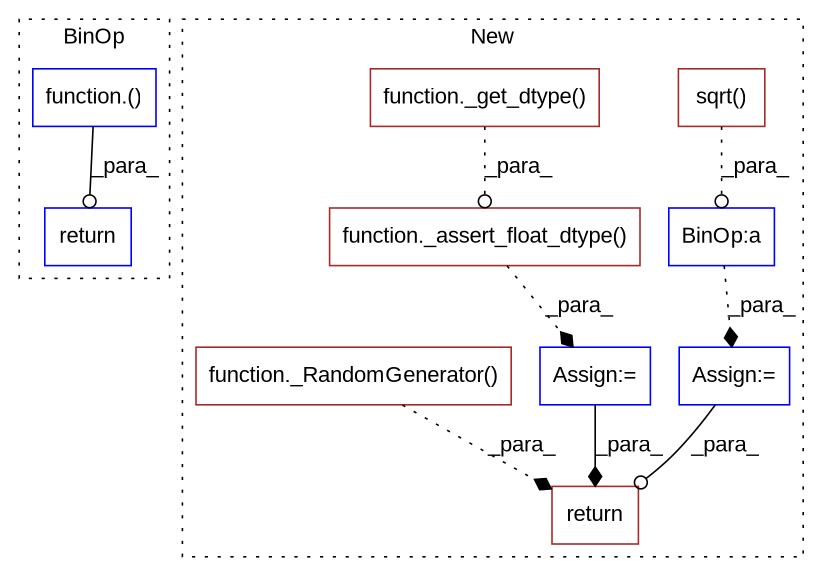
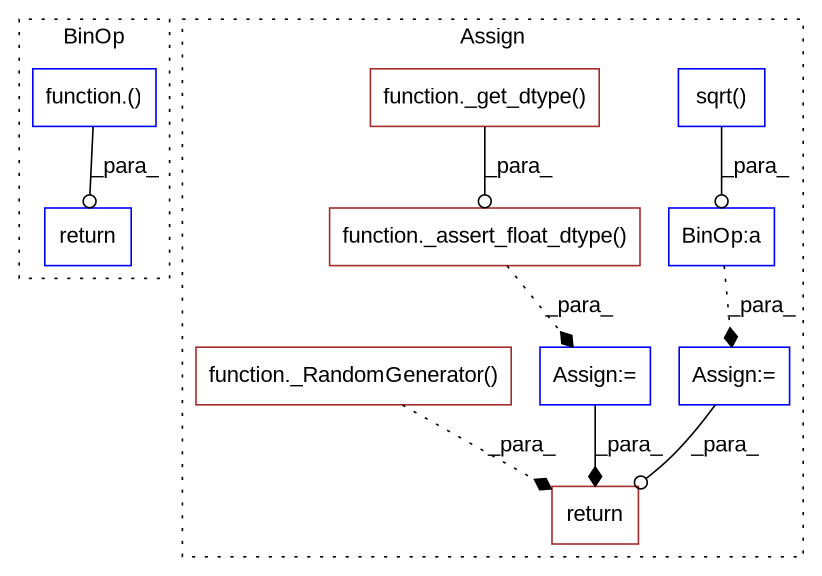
cluster "New": label "New" -> "Assign"
node "sqrt()": color brown -> blue
edge "function._get_dtype()" -> "function._assert_float_dtype()": style dotted -> solid
edge "sqrt()" -> "BinOp:a": style dotted -> solid
